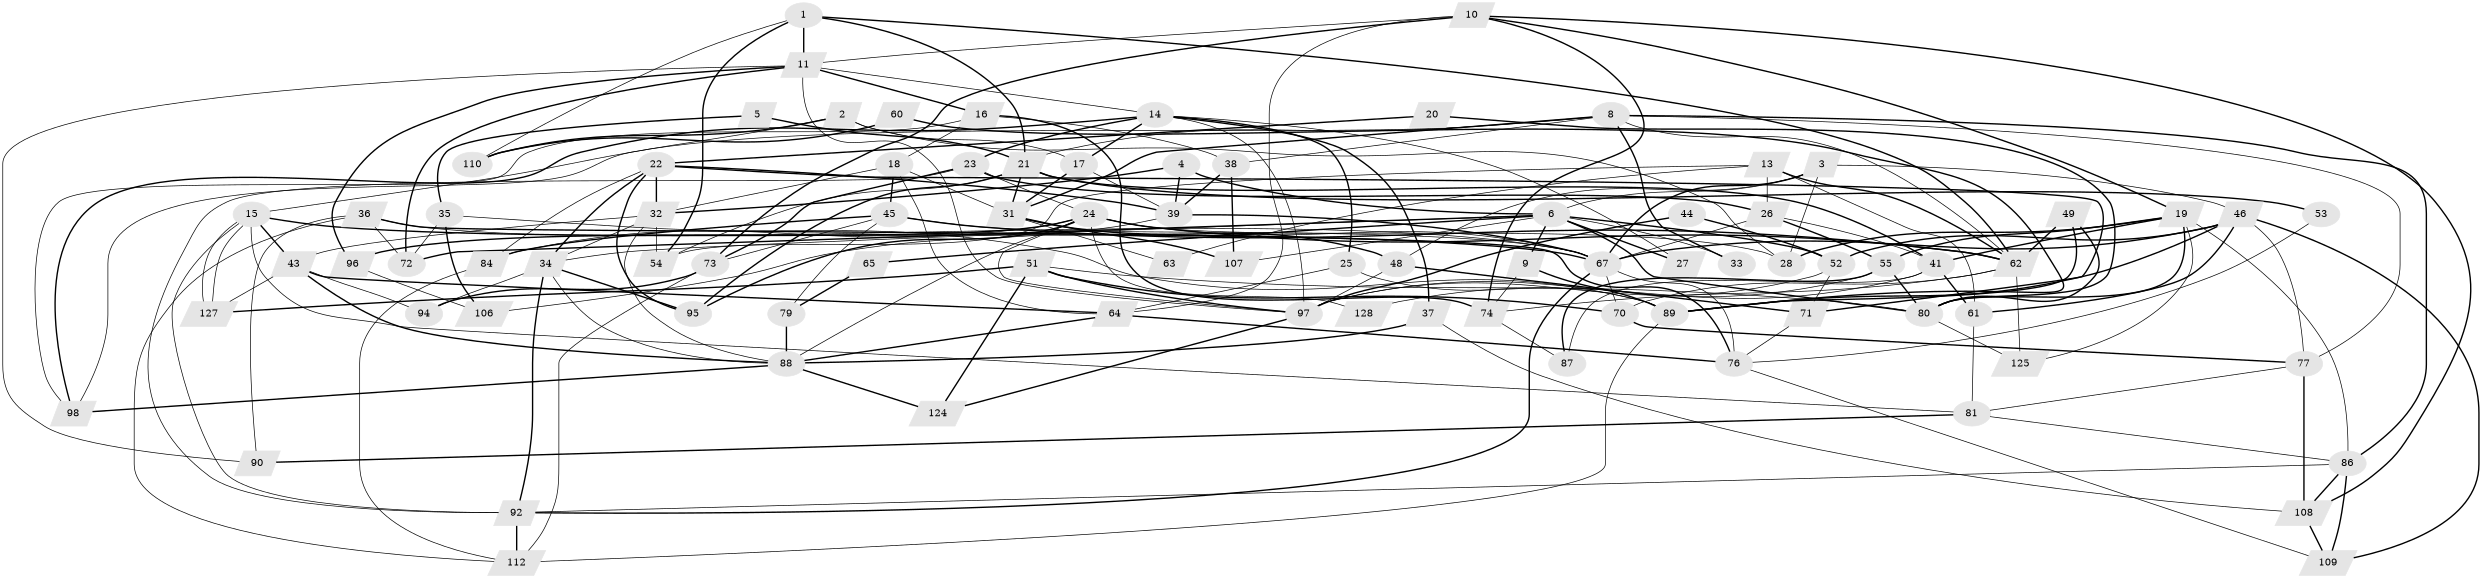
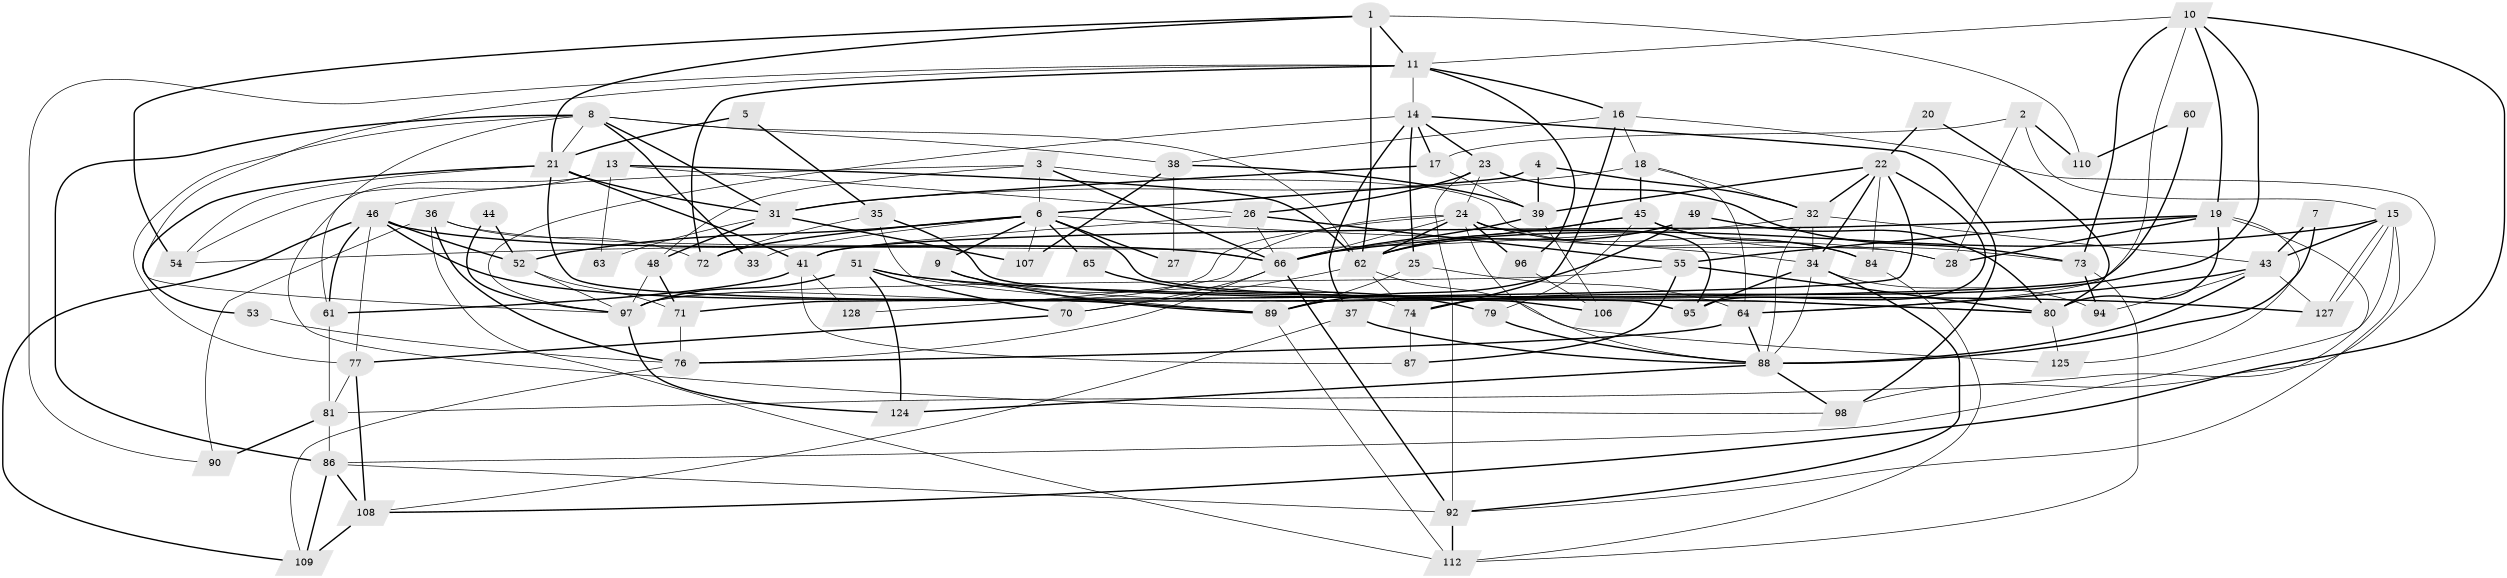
edge "14" -- "27": now "38" -- "27"
node "7": added
node "67": label "67" -> "66"
